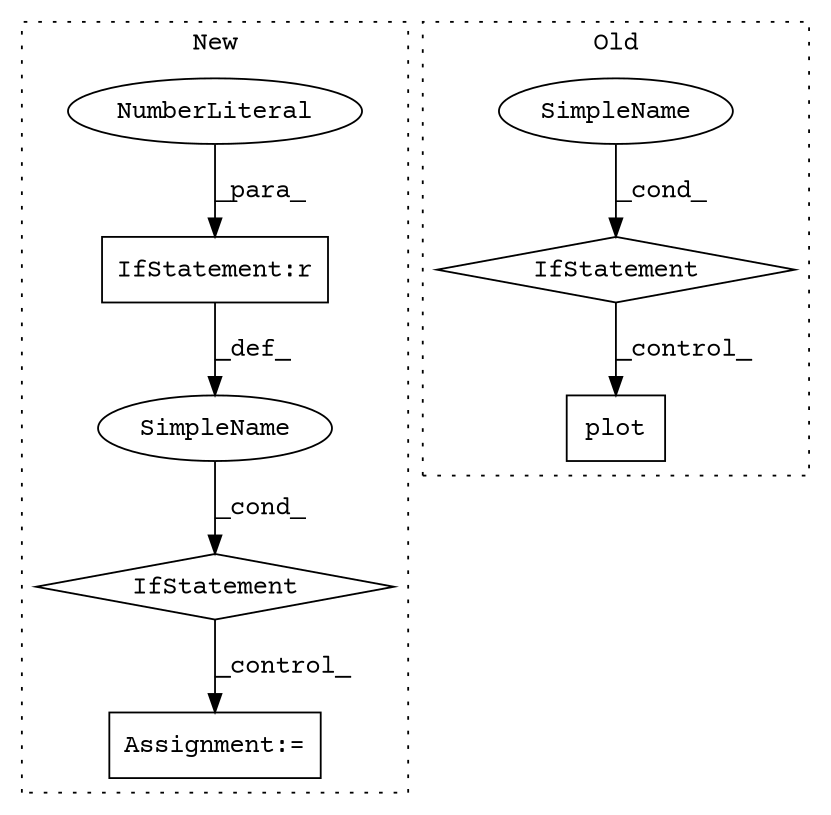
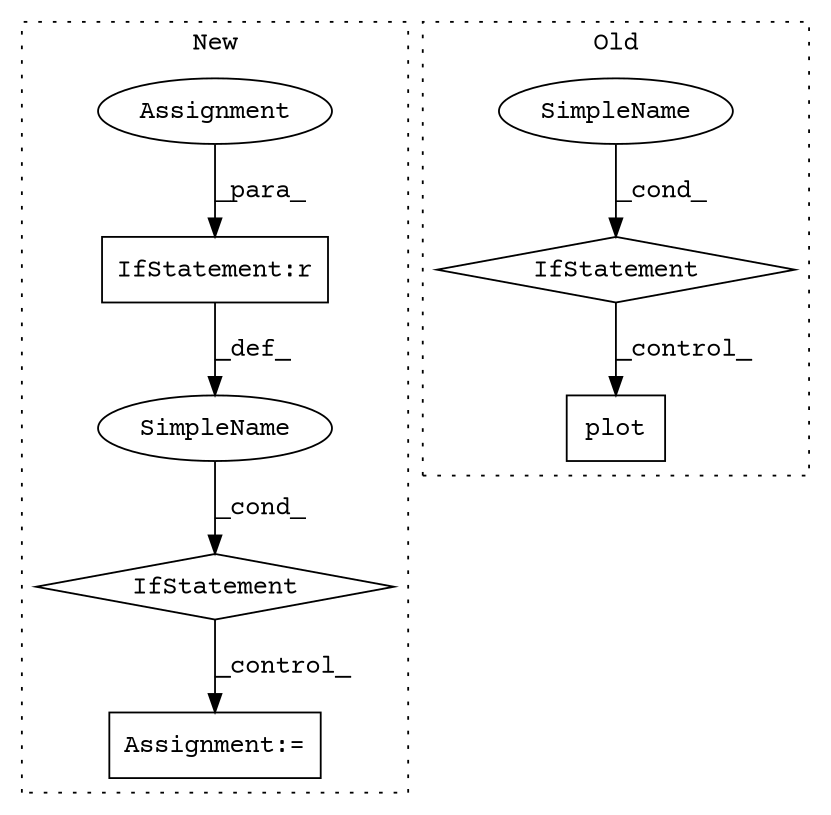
node "NumberLiteral": label "NumberLiteral" -> "Assignment"
